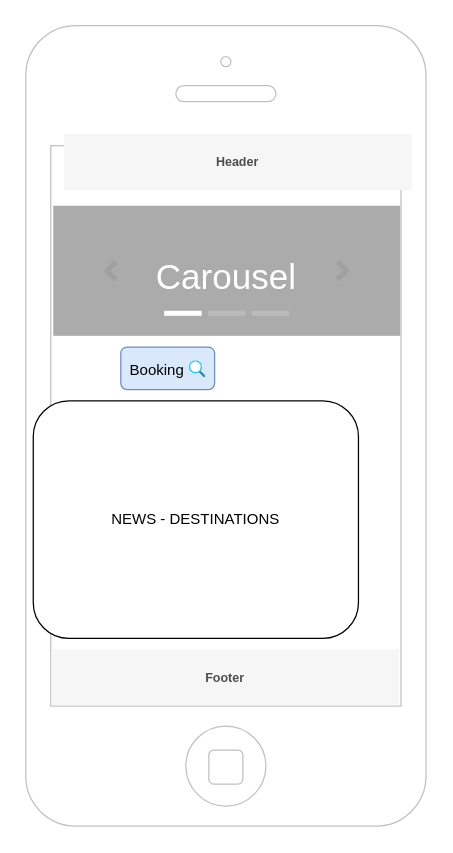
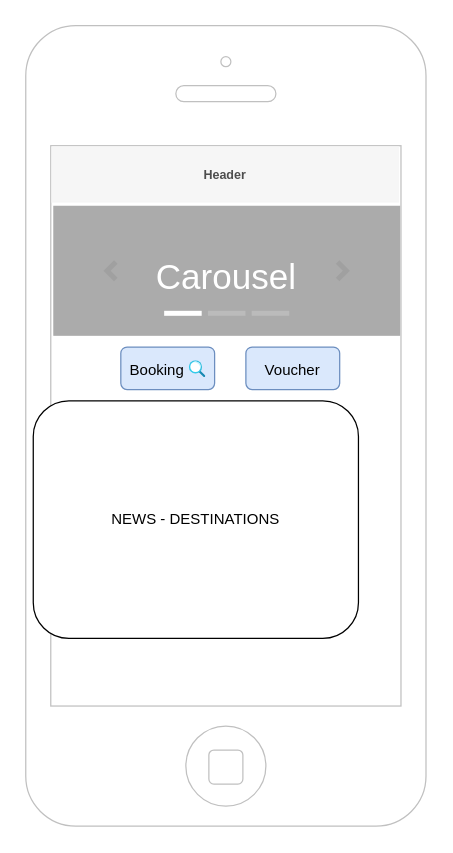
node "Header": moved (238, 162) -> (225, 174)
node "Voucher": added
node "Footer": removed
